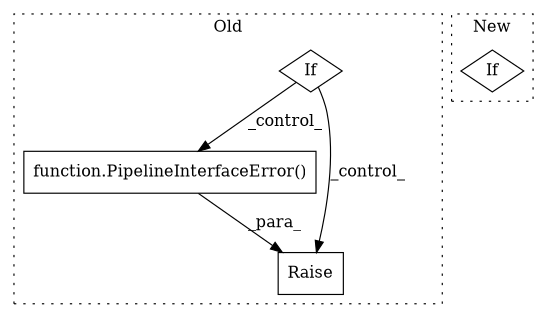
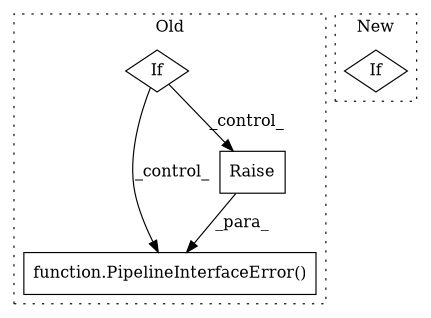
edge "function.PipelineInterfaceError()" -> "Raise": reversed
